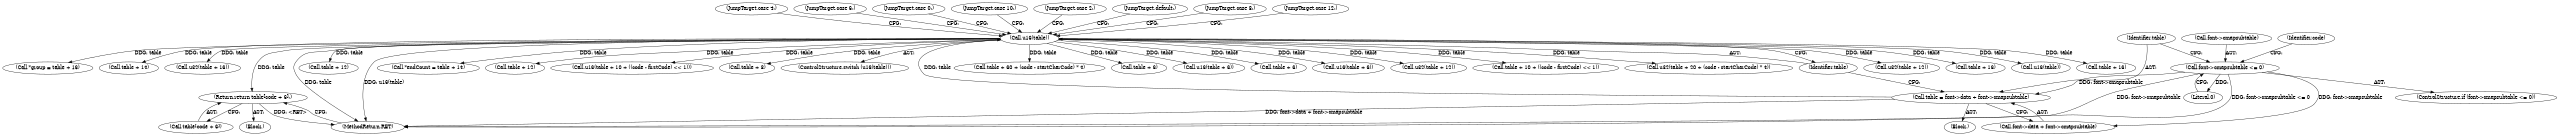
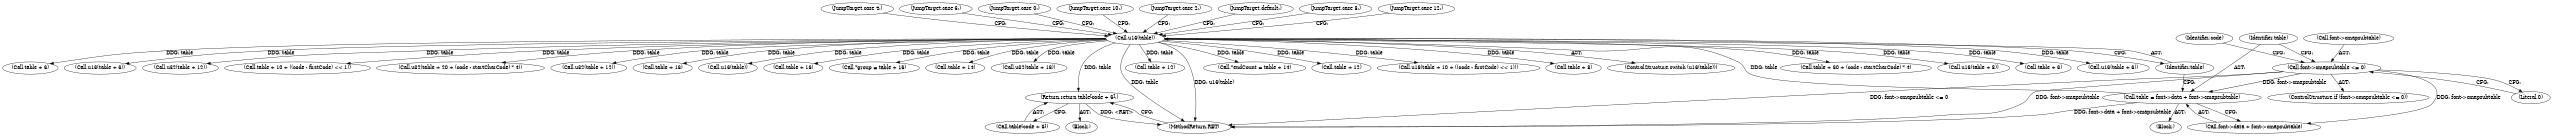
node "(Call,u16(table + 8))": added
edge "(Call,font->cmapsubtable <= 0)" -> "(Literal,0)": label "DDG: " -> "CFG: "
